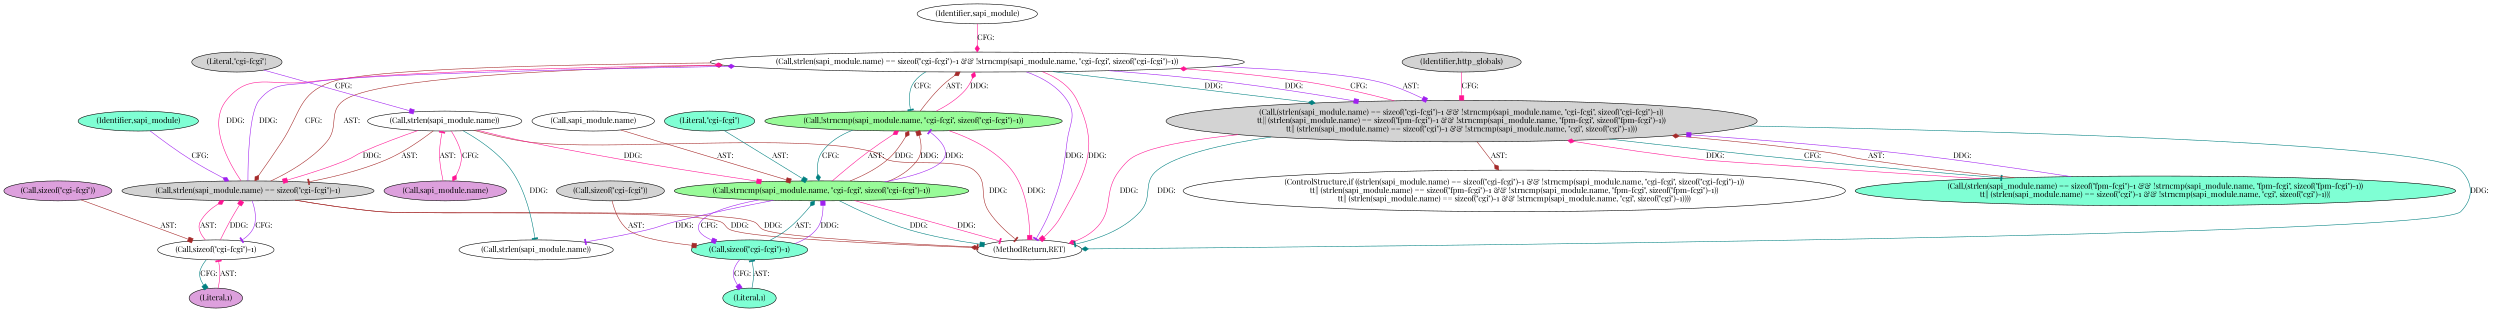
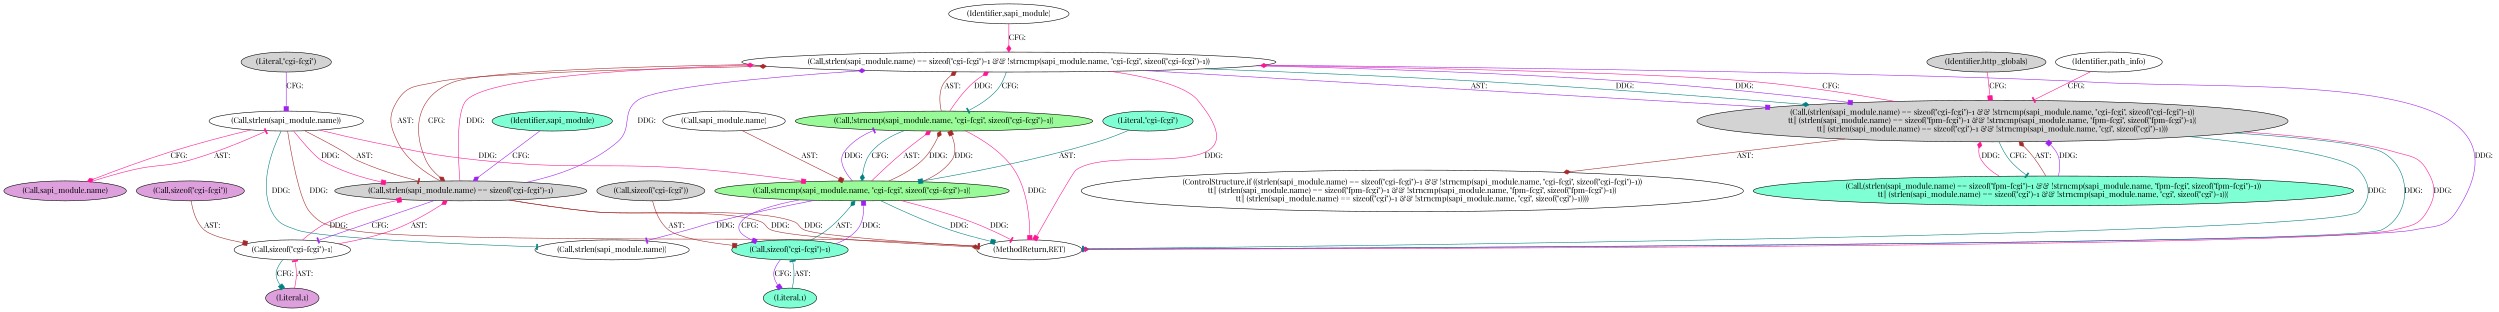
node "(Identifier,path_info)": added
